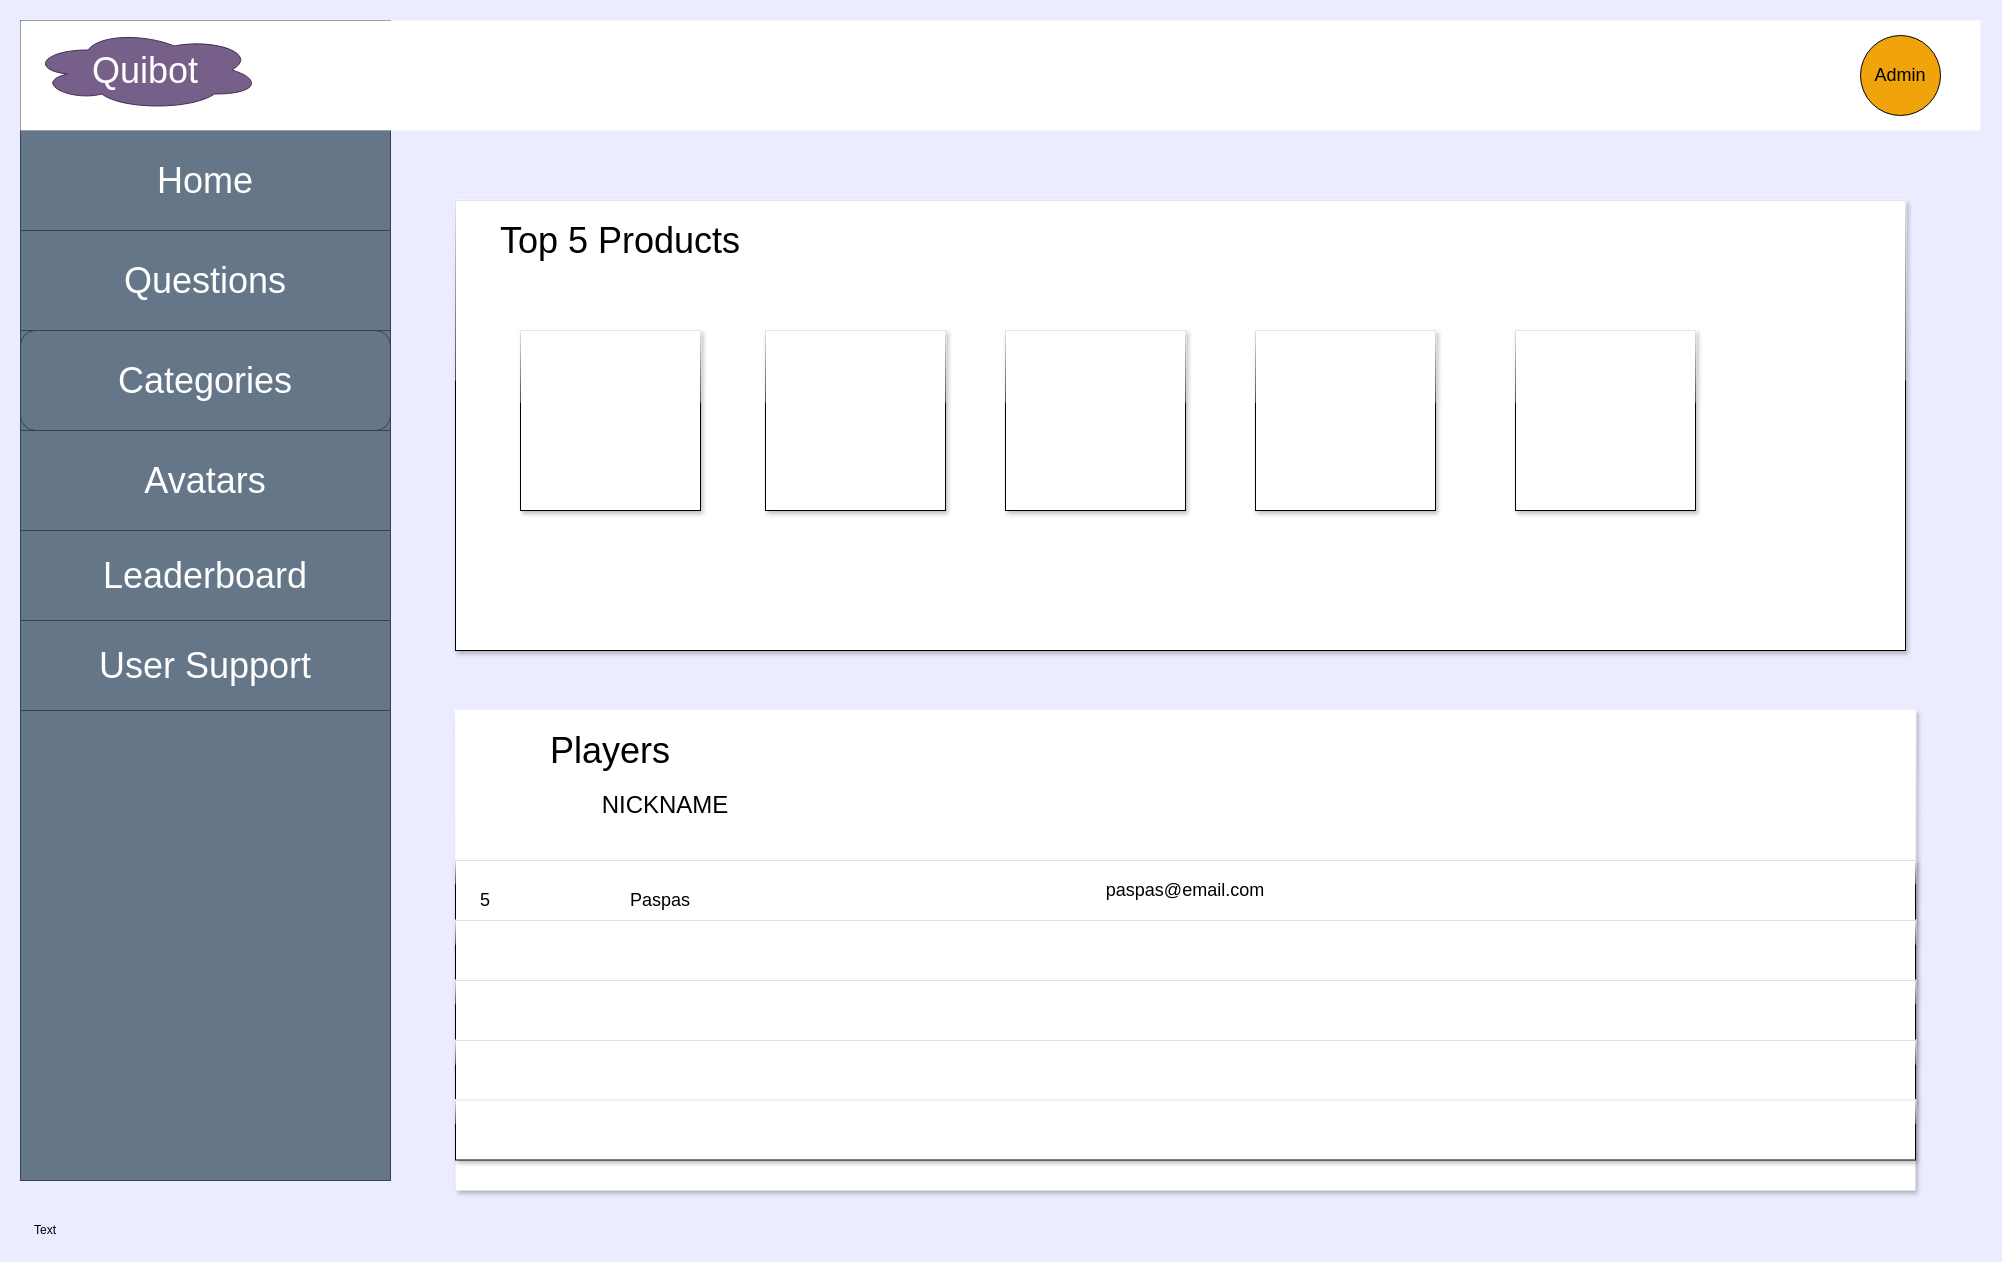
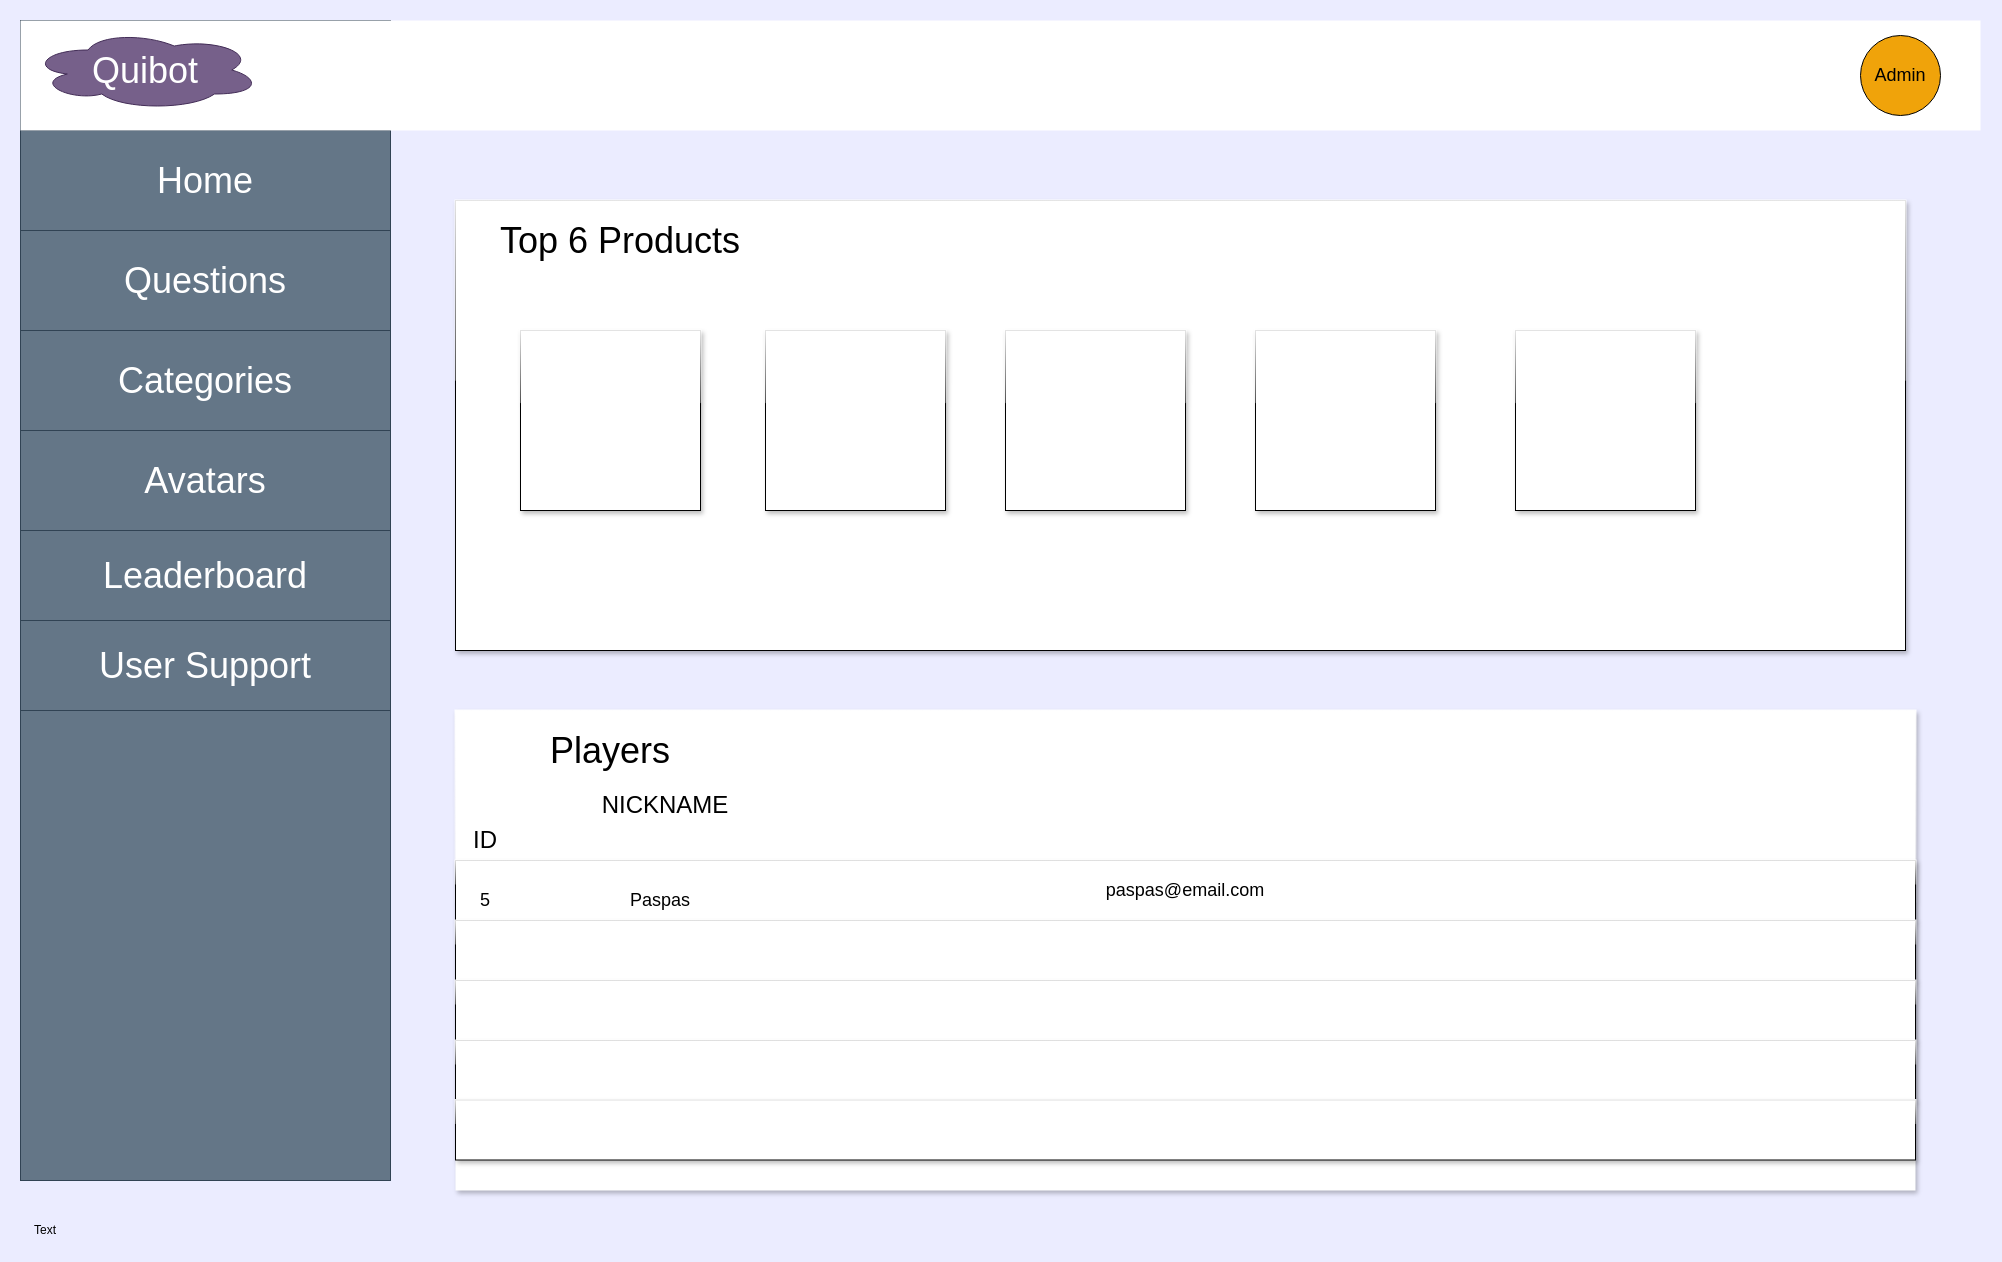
node "Top 5 Products": label "Top 5 Products" -> "Top 6 Products"
node "Categories": shape rounded rectangle -> rectangle
node "ID": added
